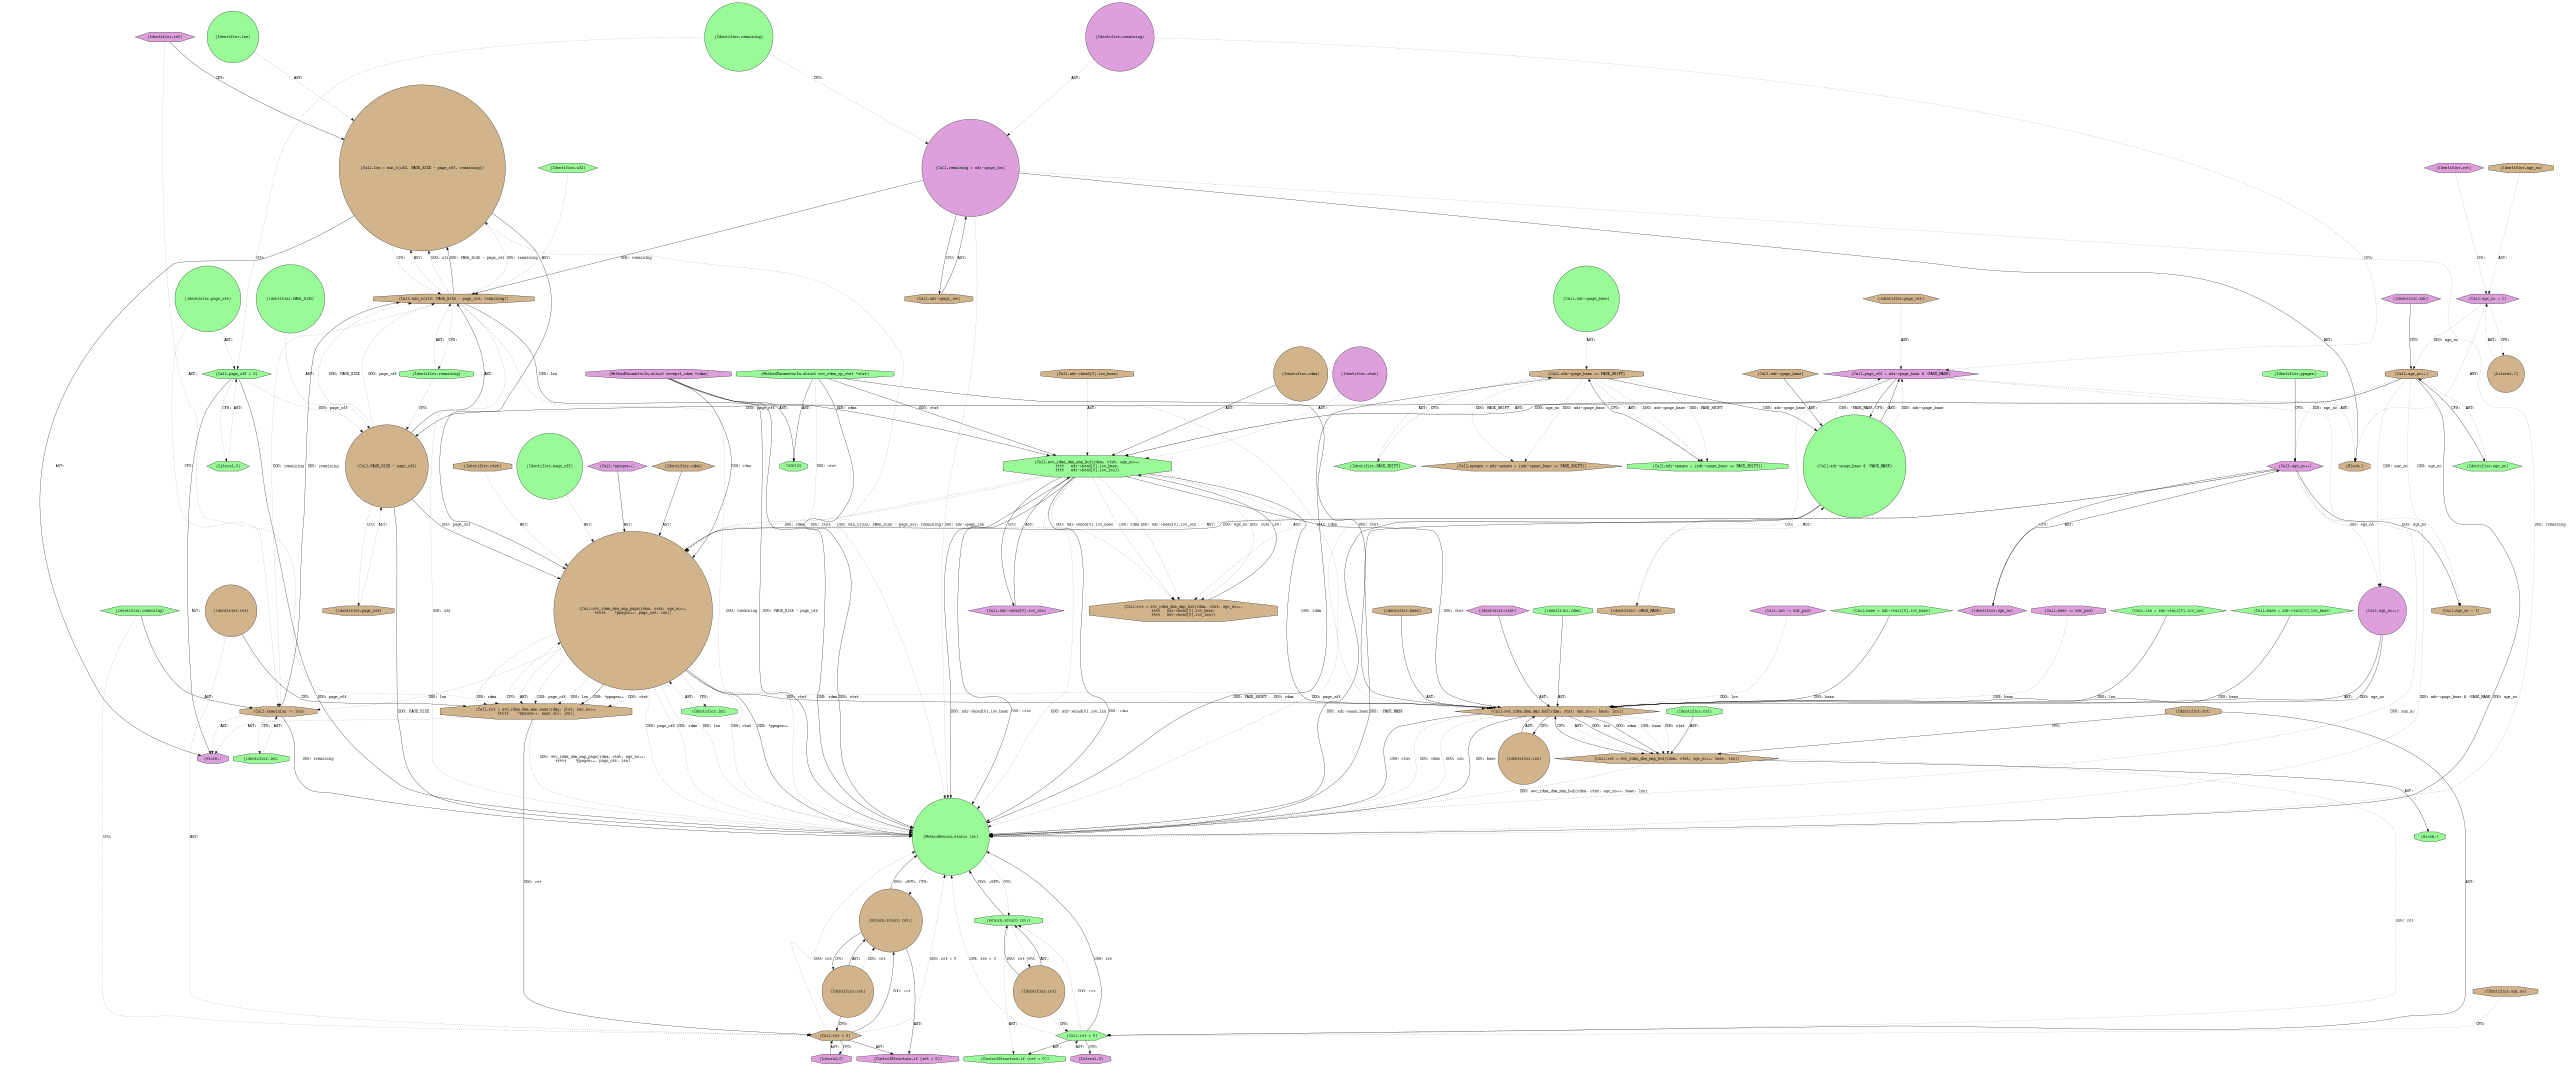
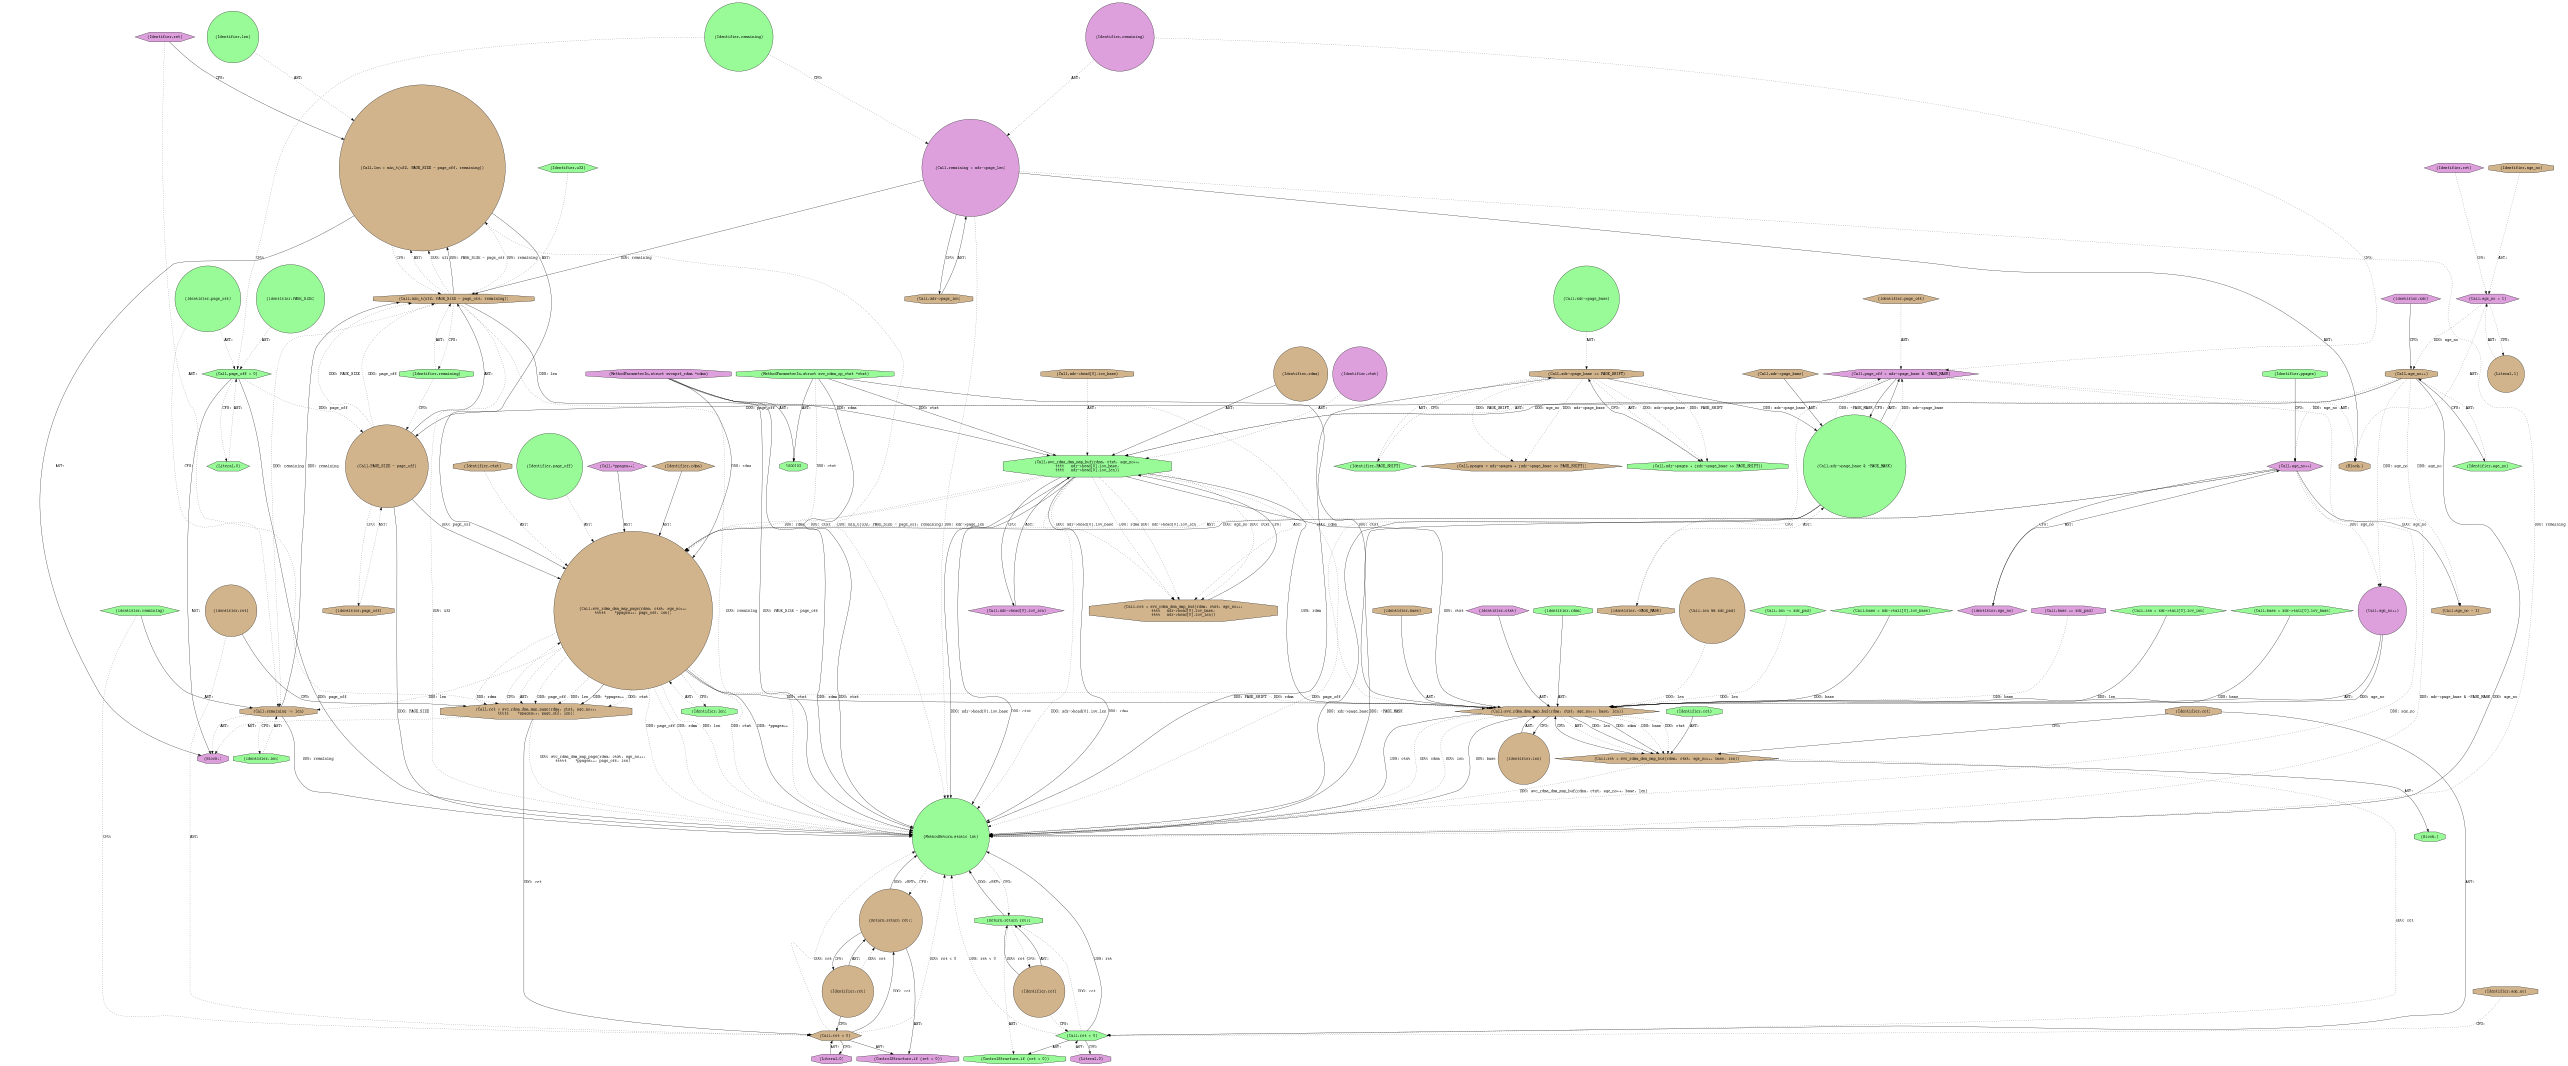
edge "(Identifier,PAGE_SIZE)" -> "(Call,PAGE_SIZE - page_off)": now "(Identifier,PAGE_SIZE)" -> "(Call,page_off = 0)"
node "(Call,len && xdr_pad)": added
node "(Call,len -= xdr_pad)": fillcolor plum -> palegreen
